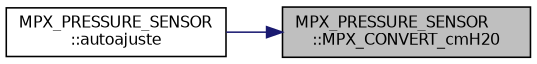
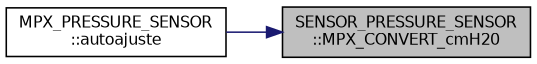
node "MPX_PRESSURE_SENSOR ::MPX_CONVERT_cmH20": label "MPX_PRESSURE_SENSOR ::MPX_CONVERT_cmH20" -> "SENSOR_PRESSURE_SENSOR ::MPX_CONVERT_cmH20"
